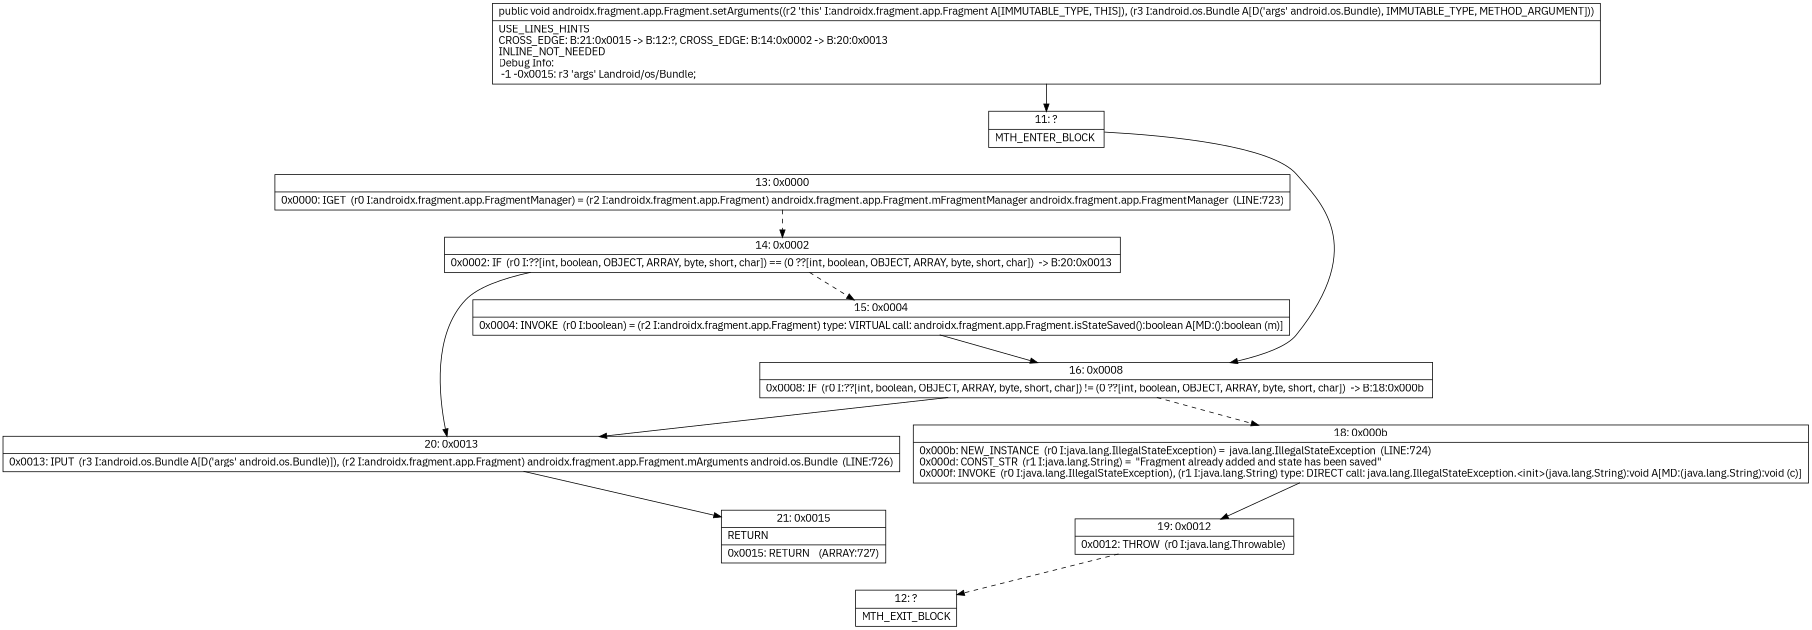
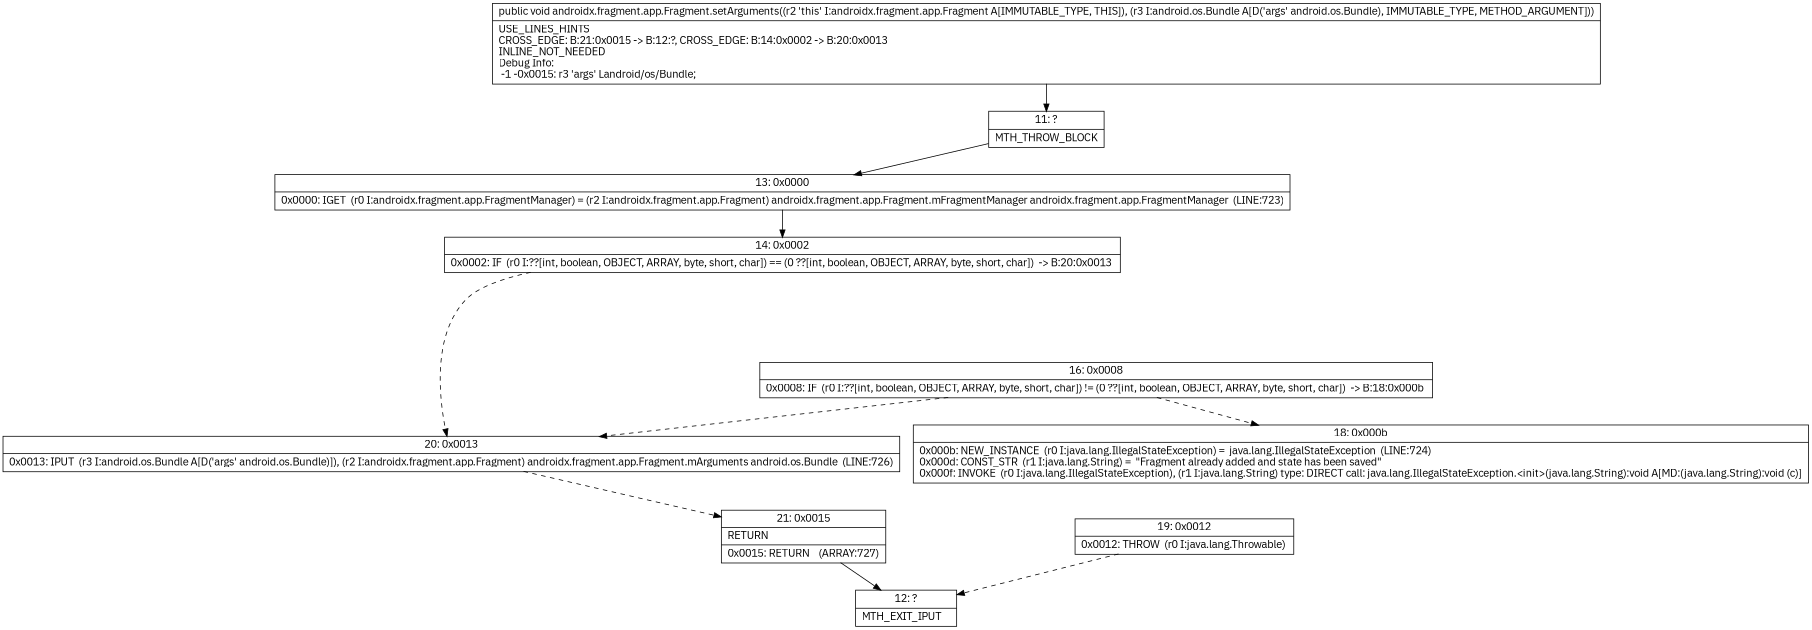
node "11: ?": text "MTH_ENTER_BLOCK" -> "MTH_THROW_BLOCK"
edge "11: ?" -> "16: 0x0008": now "11: ?" -> "13: 0x0000"
edge "13: 0x0000" -> "14: 0x0002": style dashed -> solid
node "15: 0x0004": removed
edge "14: 0x0002" -> "20: 0x0013": style solid -> dashed
edge "16: 0x0008" -> "20: 0x0013": style solid -> dashed
edge "20: 0x0013" -> "21: 0x0015": style solid -> dashed
edge "18: 0x000b" -> "19: 0x0012": removed
edge "21: 0x0015" -> "12: ?": added
node "12: ?": text "MTH_EXIT_BLOCK" -> "MTH_EXIT_IPUT"
